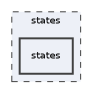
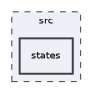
cluster "states": label "states" -> "src"
